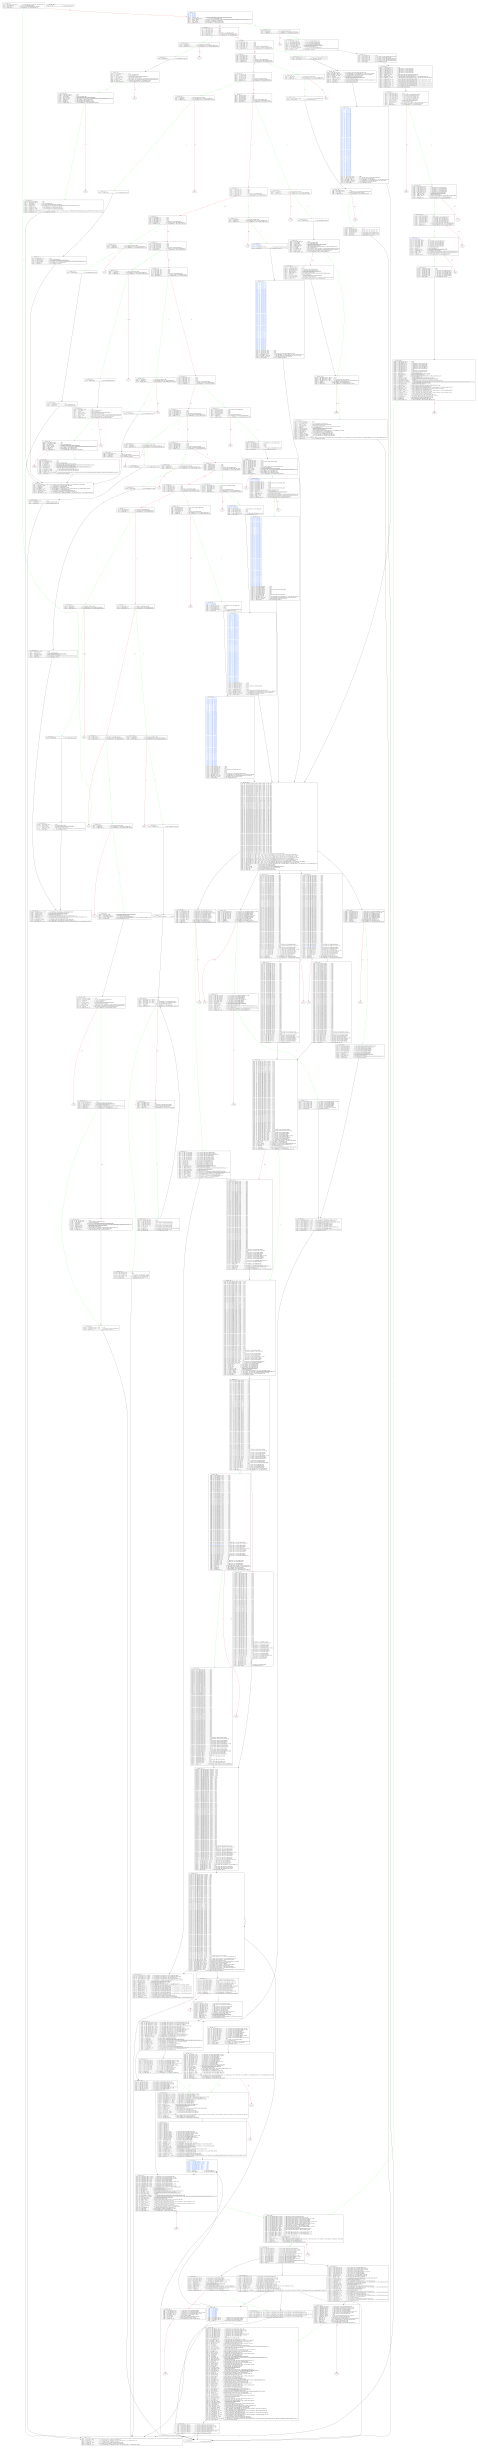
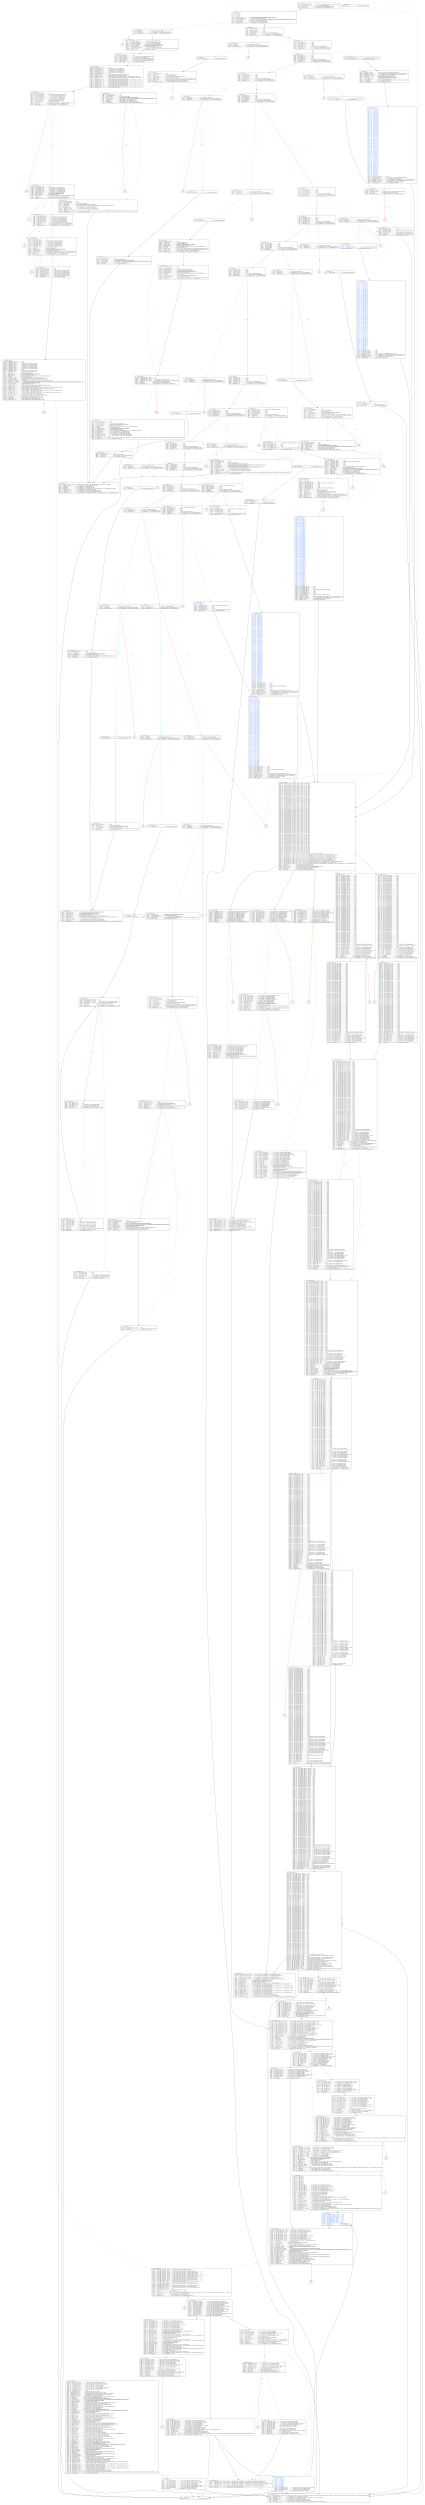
node "-----   BLOCK ~a7b -----": added
node "-----   BLOCK ~49c -----": added
